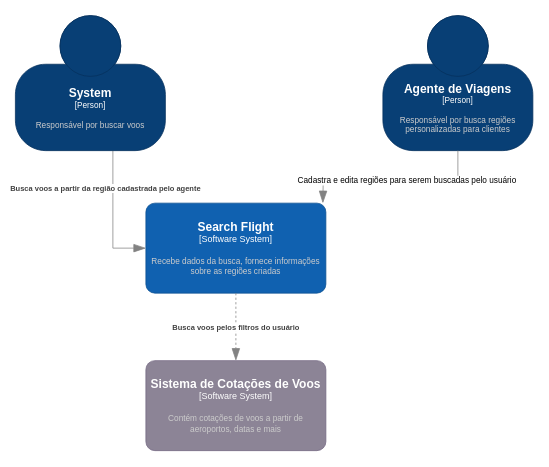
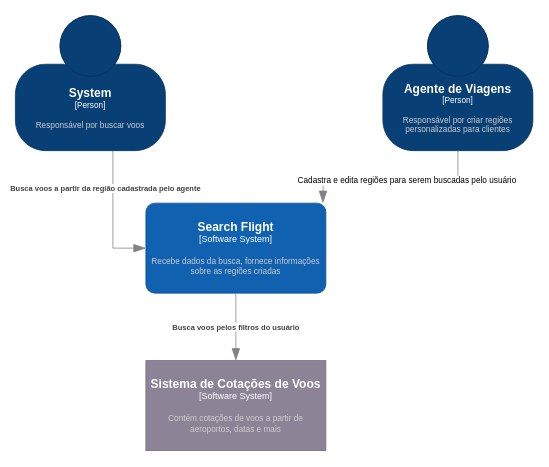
node "Agente de Viagens [Person] Responsável por busca regiões personalizadas para clientes": label "Agente de Viagens [Person] Responsável por busca regiões personalizadas para clientes" -> "Agente de Viagens [Person] Responsável por criar regiões personalizadas para clientes"
edge "Search Flight [Software System] Recebe dados da busca, fornece informações sobre as regiões criadas" -> "Sistema de Cotações de Voos [Software System] Contém cotações de voos a partir de aeroportos, datas e mais": style dashed -> solid
node "Sistema de Cotações de Voos [Software System] Contém cotações de voos a partir de aeroportos, datas e mais": shape rounded rectangle -> rectangle
